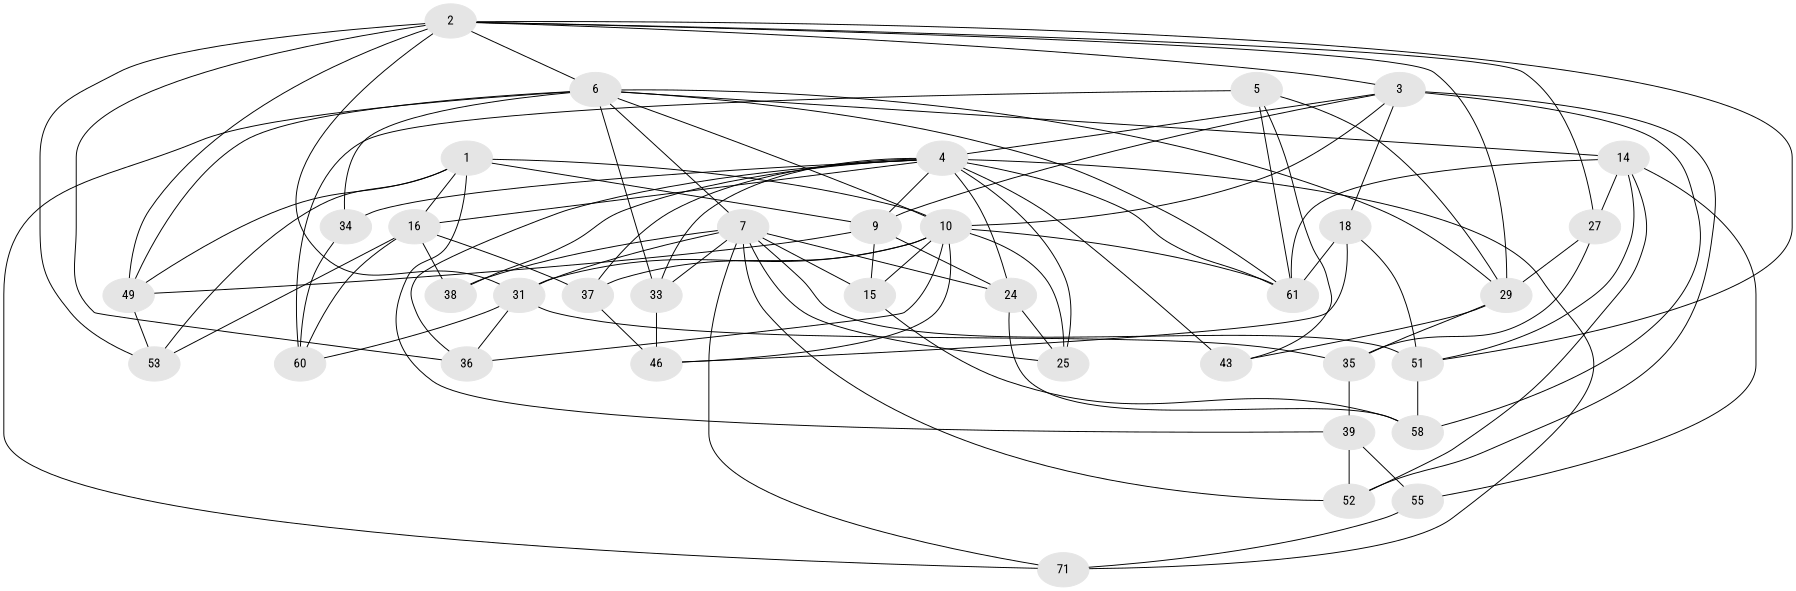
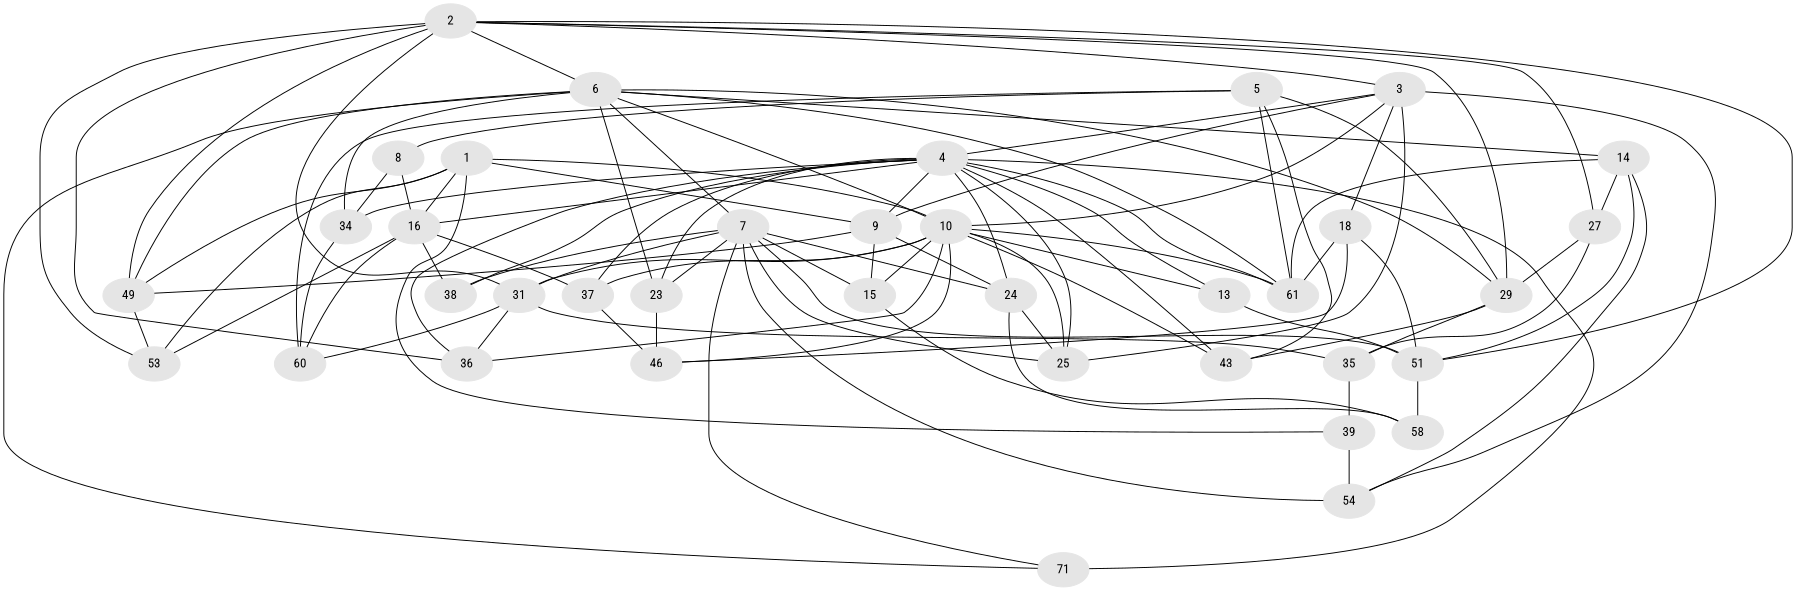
node "8": added
edge "3" -- "58": now "3" -- "25"
edge "10" -- "43": added
node "33": label "33" -> "23"
node "13": added
node "52": label "52" -> "54"
node "55": removed
